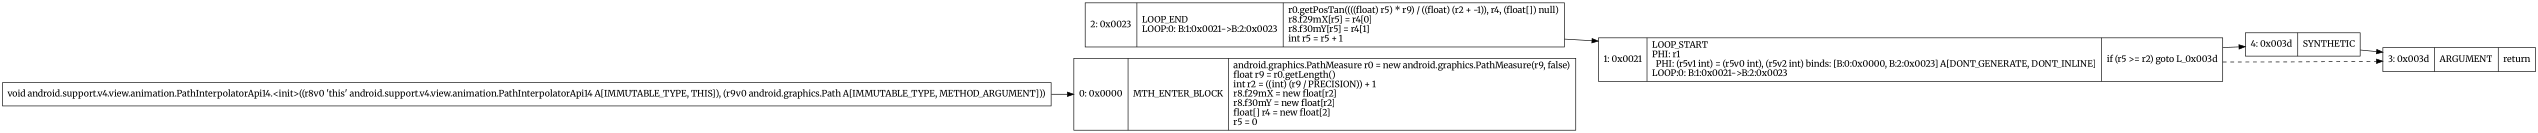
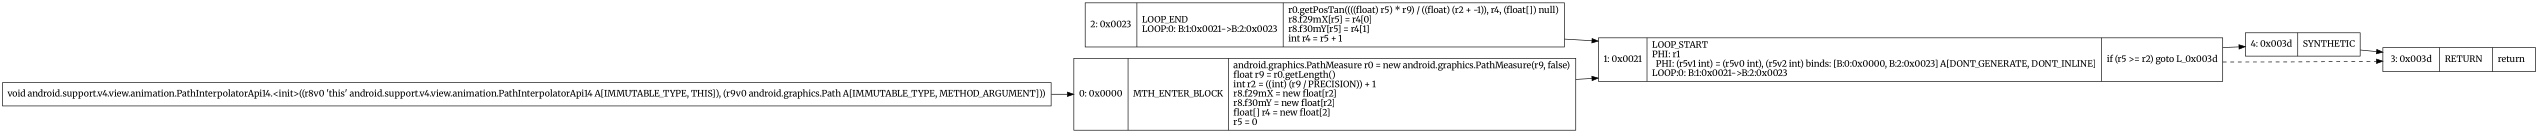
node "2: 0x0023": text "int r5 = r5 + 1" -> "int r4 = r5 + 1"
node "3: 0x003d": text "ARGUMENT" -> "RETURN"
edge "0: 0x0000" -> "1: 0x0021": added
